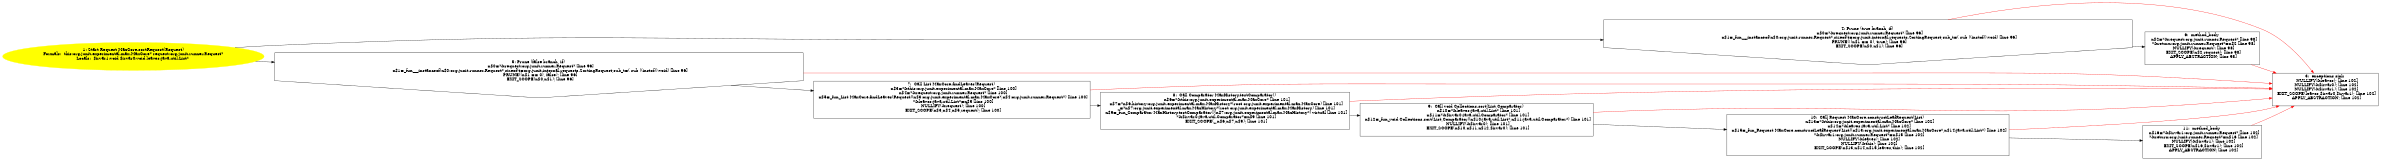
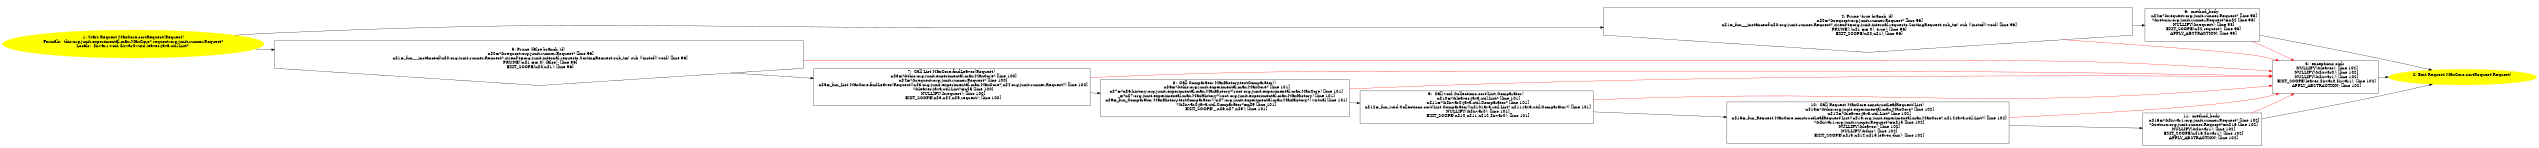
node "2: Exit Request MaxCore.sortRequest(Request)": added
